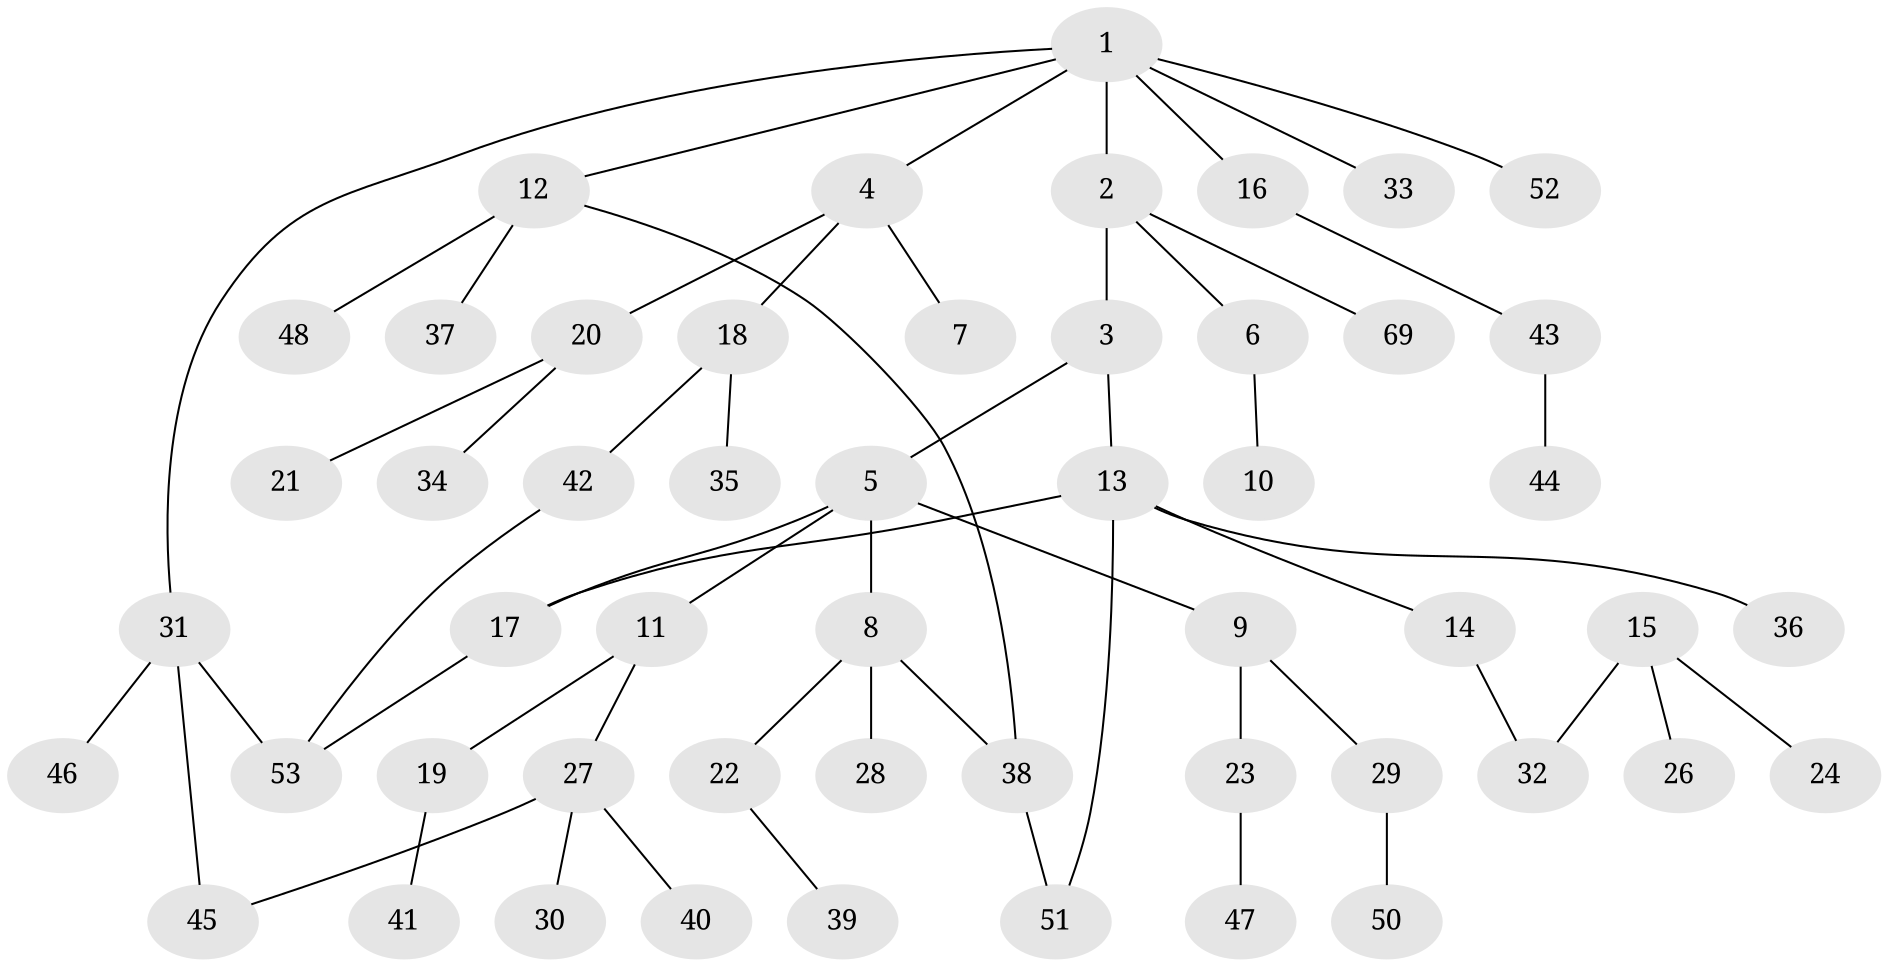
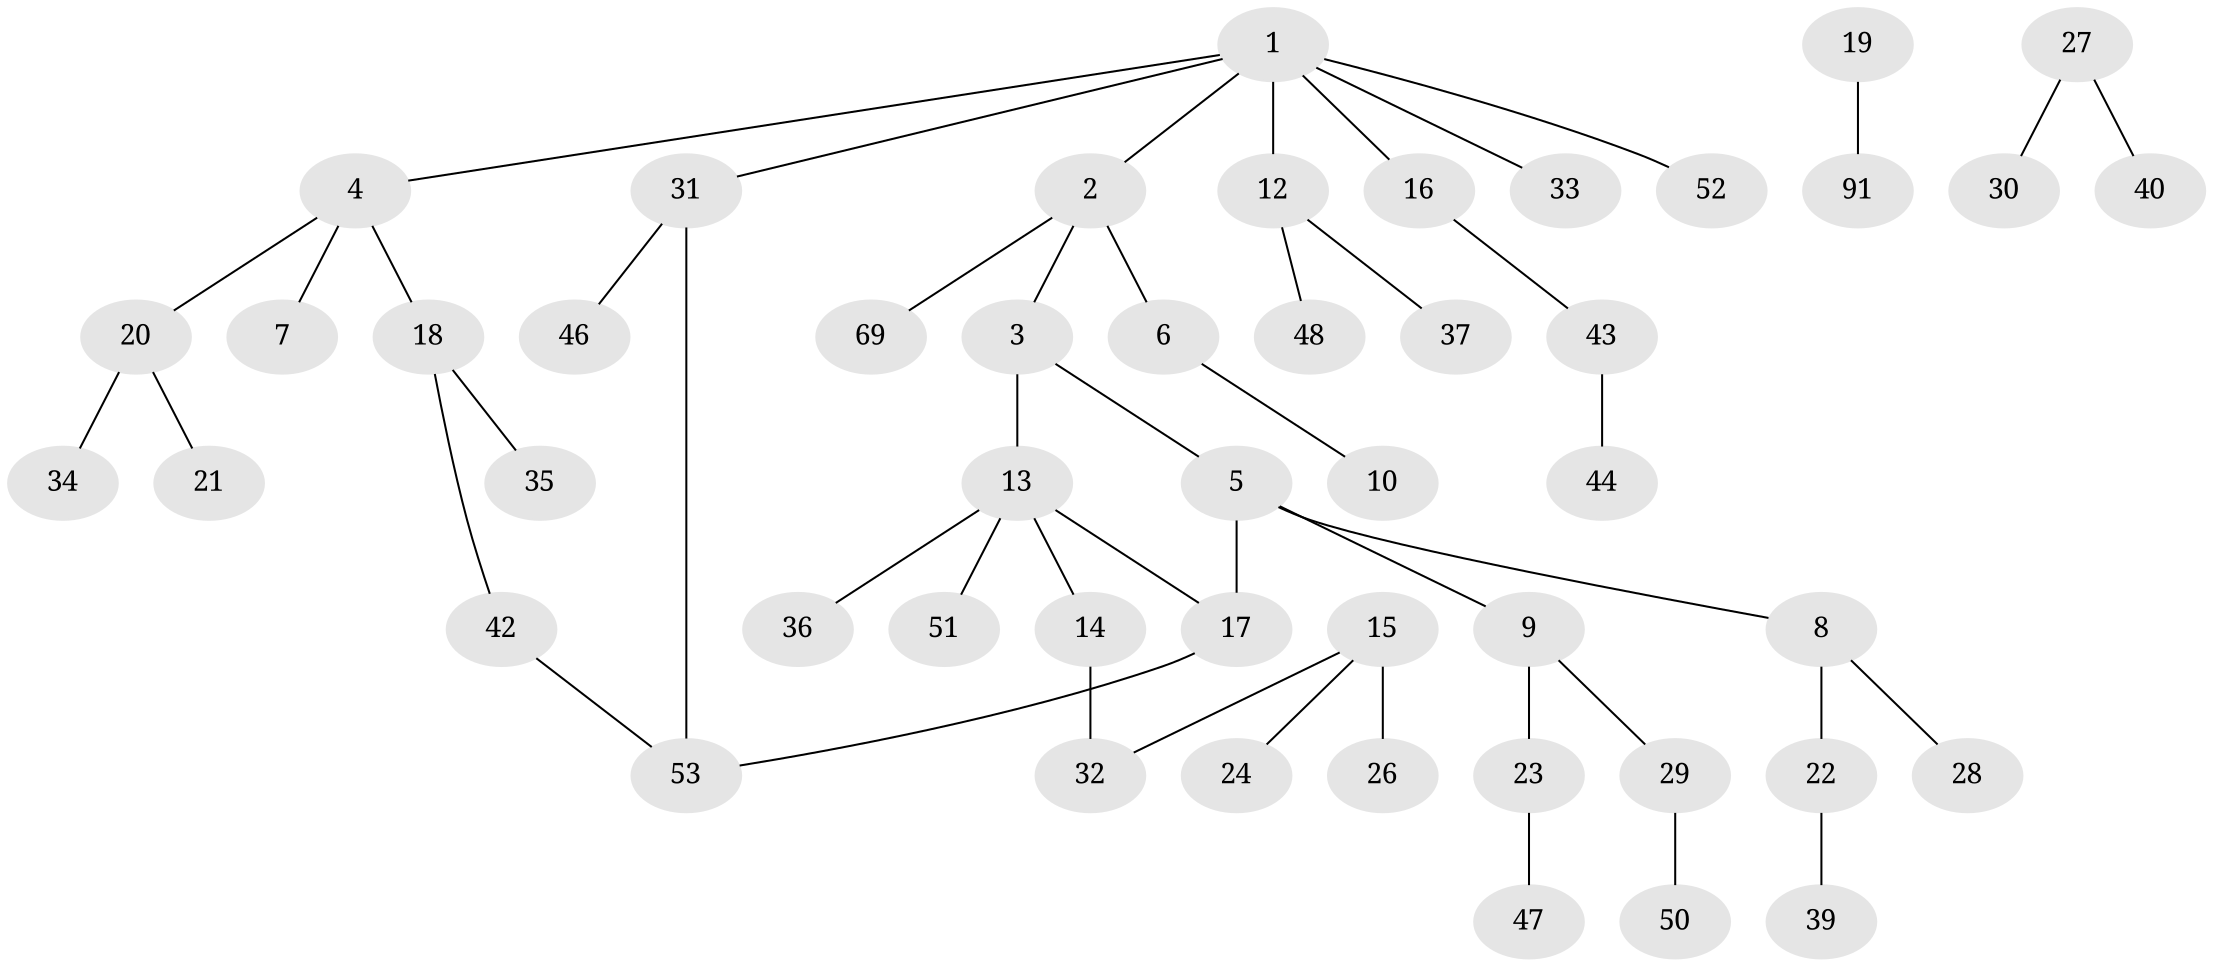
node "11": removed
node "38": removed
node "45": removed
node "41": label "41" -> "91"
